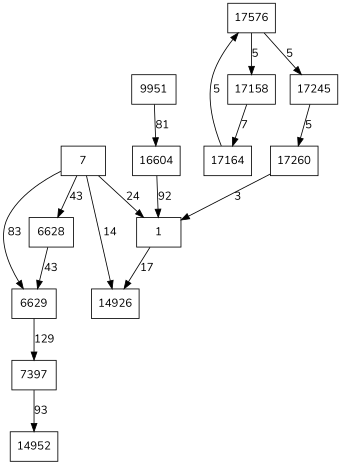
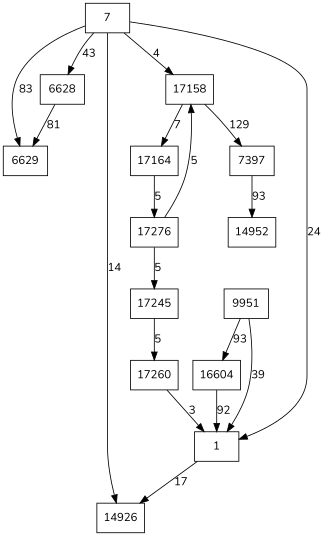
node "17576": label "17576" -> "17276"
edge "7" -> "17158": added, label "4"
edge "9951" -> "16604": label "81" -> "93"
edge "6628" -> "6629": label "43" -> "81"
edge "6629" -> "7397": now "17158" -> "7397"
edge "9951" -> "1": added, label "39"
